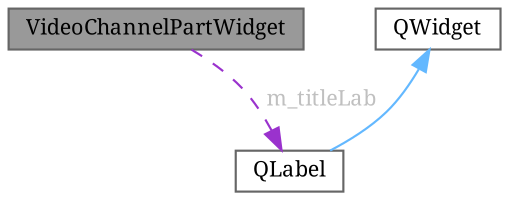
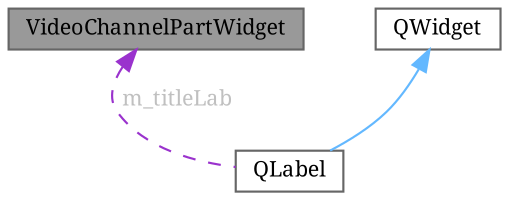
edge "VideoChannelPartWidget" -> "QLabel": reversed
